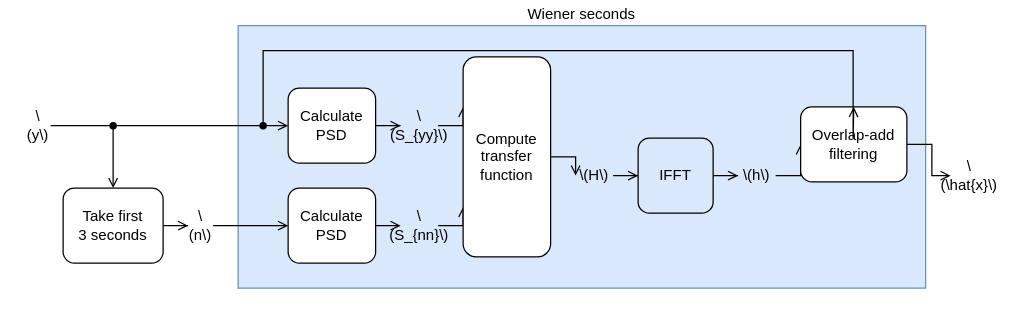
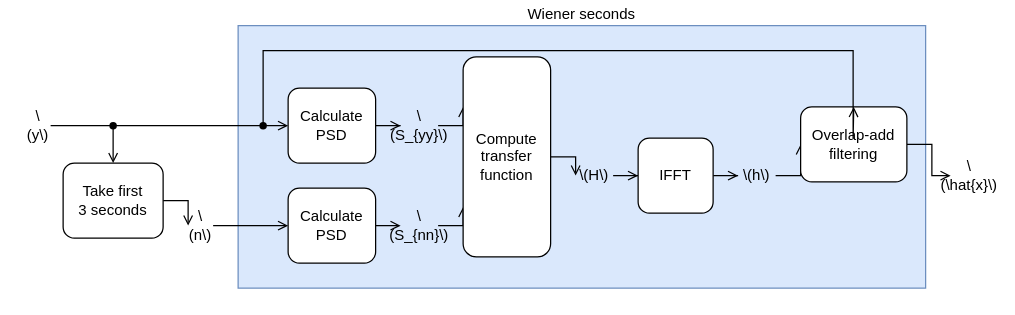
node "IFFT": fillcolor #dae8fc -> #ffffff
node "Take first 3 seconds": moved (113, 226) -> (113, 201)
